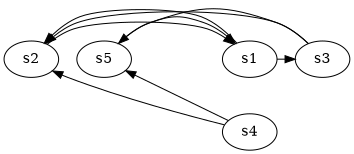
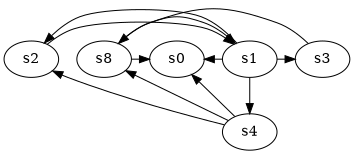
edge "s3" -> "s2": removed
node "s5": label "s5" -> "s8"
node "s0": added
edge "s1" -> "s4": added
